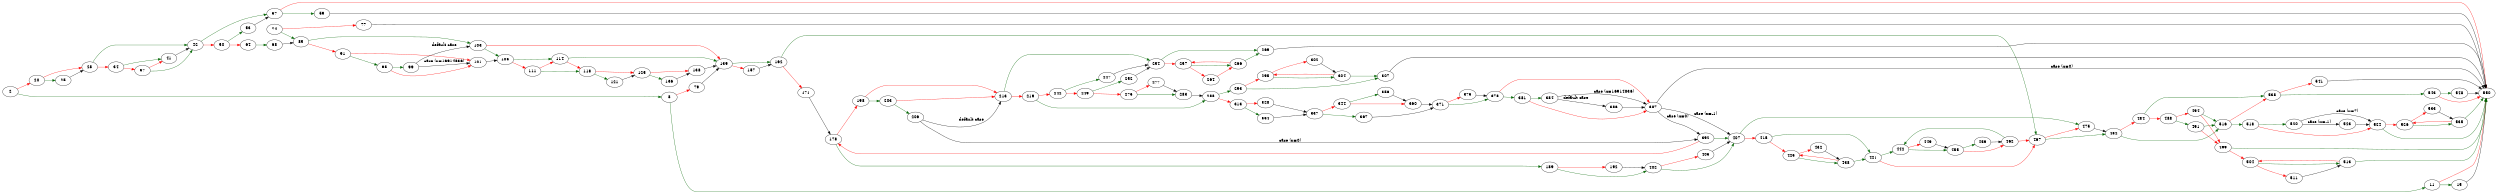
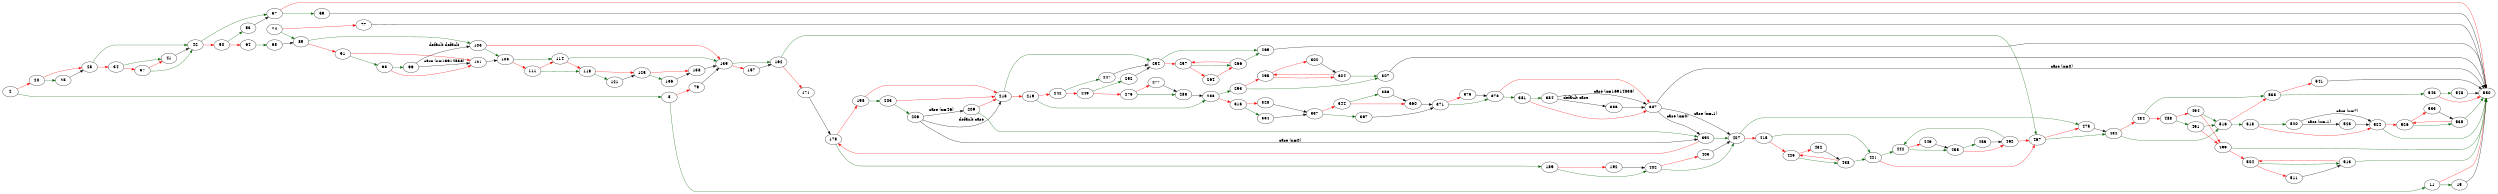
edge "99" -> "103": label "default case" -> "default default"
edge "295" -> "304": color darkgreen -> red
node "209": added
